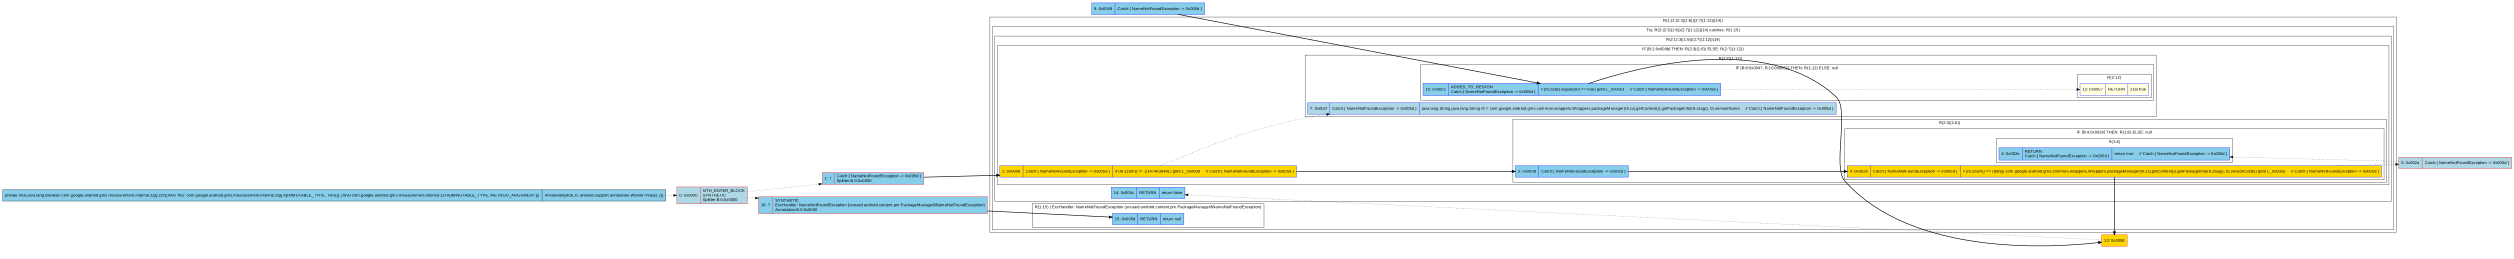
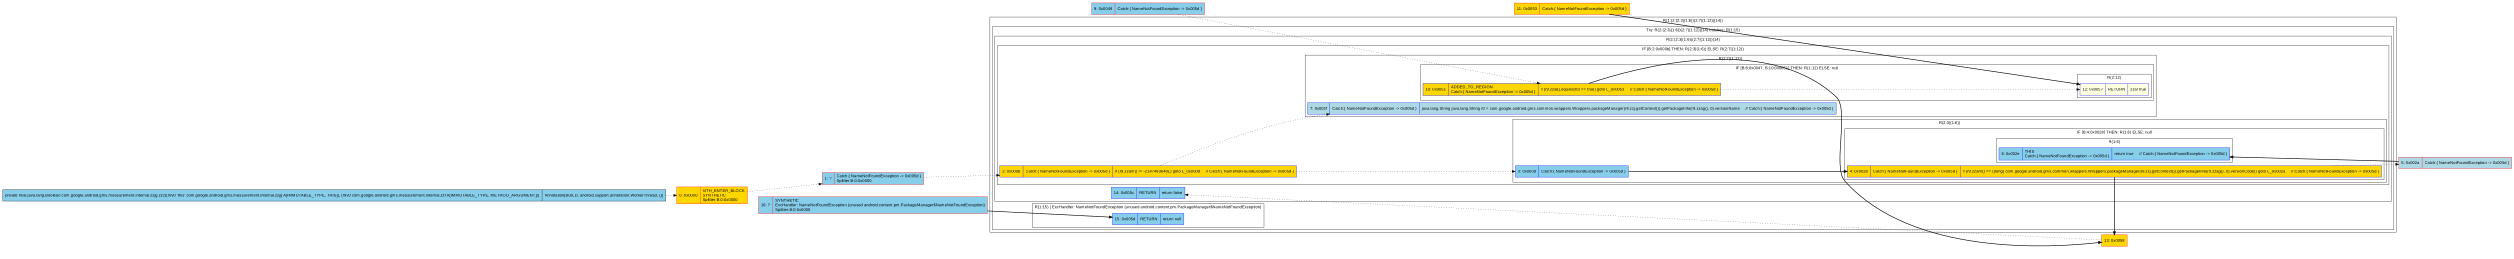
node "9: 0x0049": color blue -> red
node "11: 0x0053": added
edge "9: 0x0049" -> "10: 0x0051": style bold -> dotted
node "10: 0x0051": fillcolor skyblue -> gold
node "6: 0x002e": text "RETURN" -> "THIS"
edge "5: 0x002a" -> "6: 0x002e": style dotted -> bold
edge "2: 0x000b" -> "3: 0x000d": style bold -> dotted
edge "1: ?" -> "2: 0x000b": style bold -> dotted
node "0: 0x0000": fillcolor lightblue -> gold
edge "0: 0x0000" -> "16: ?": removed
node "16: ?": text "Annotation:B:0:0x0000" -> "Splitter:B:0:0x0000"
